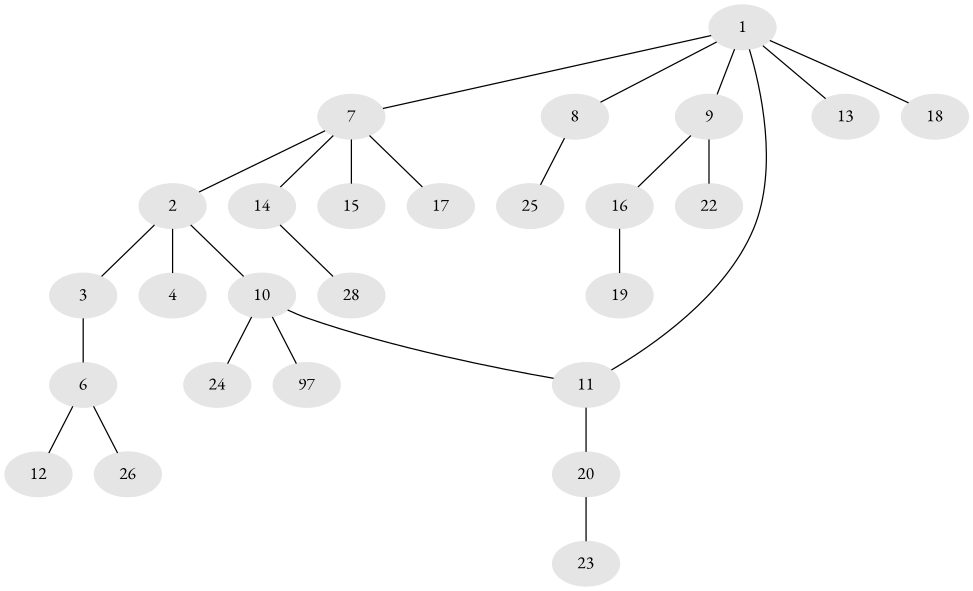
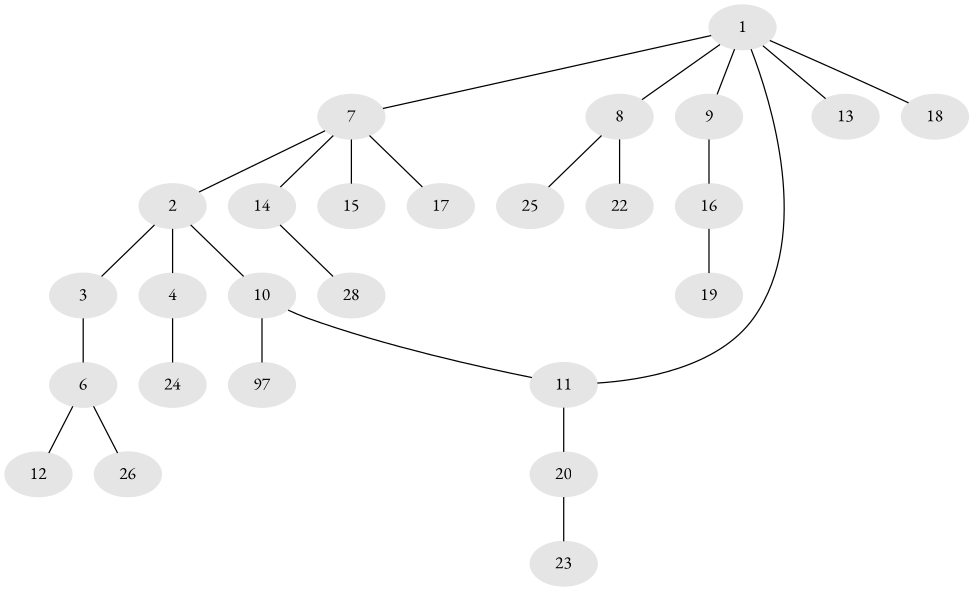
edge "9" -- "22": now "8" -- "22"
edge "10" -- "24": now "4" -- "24"
